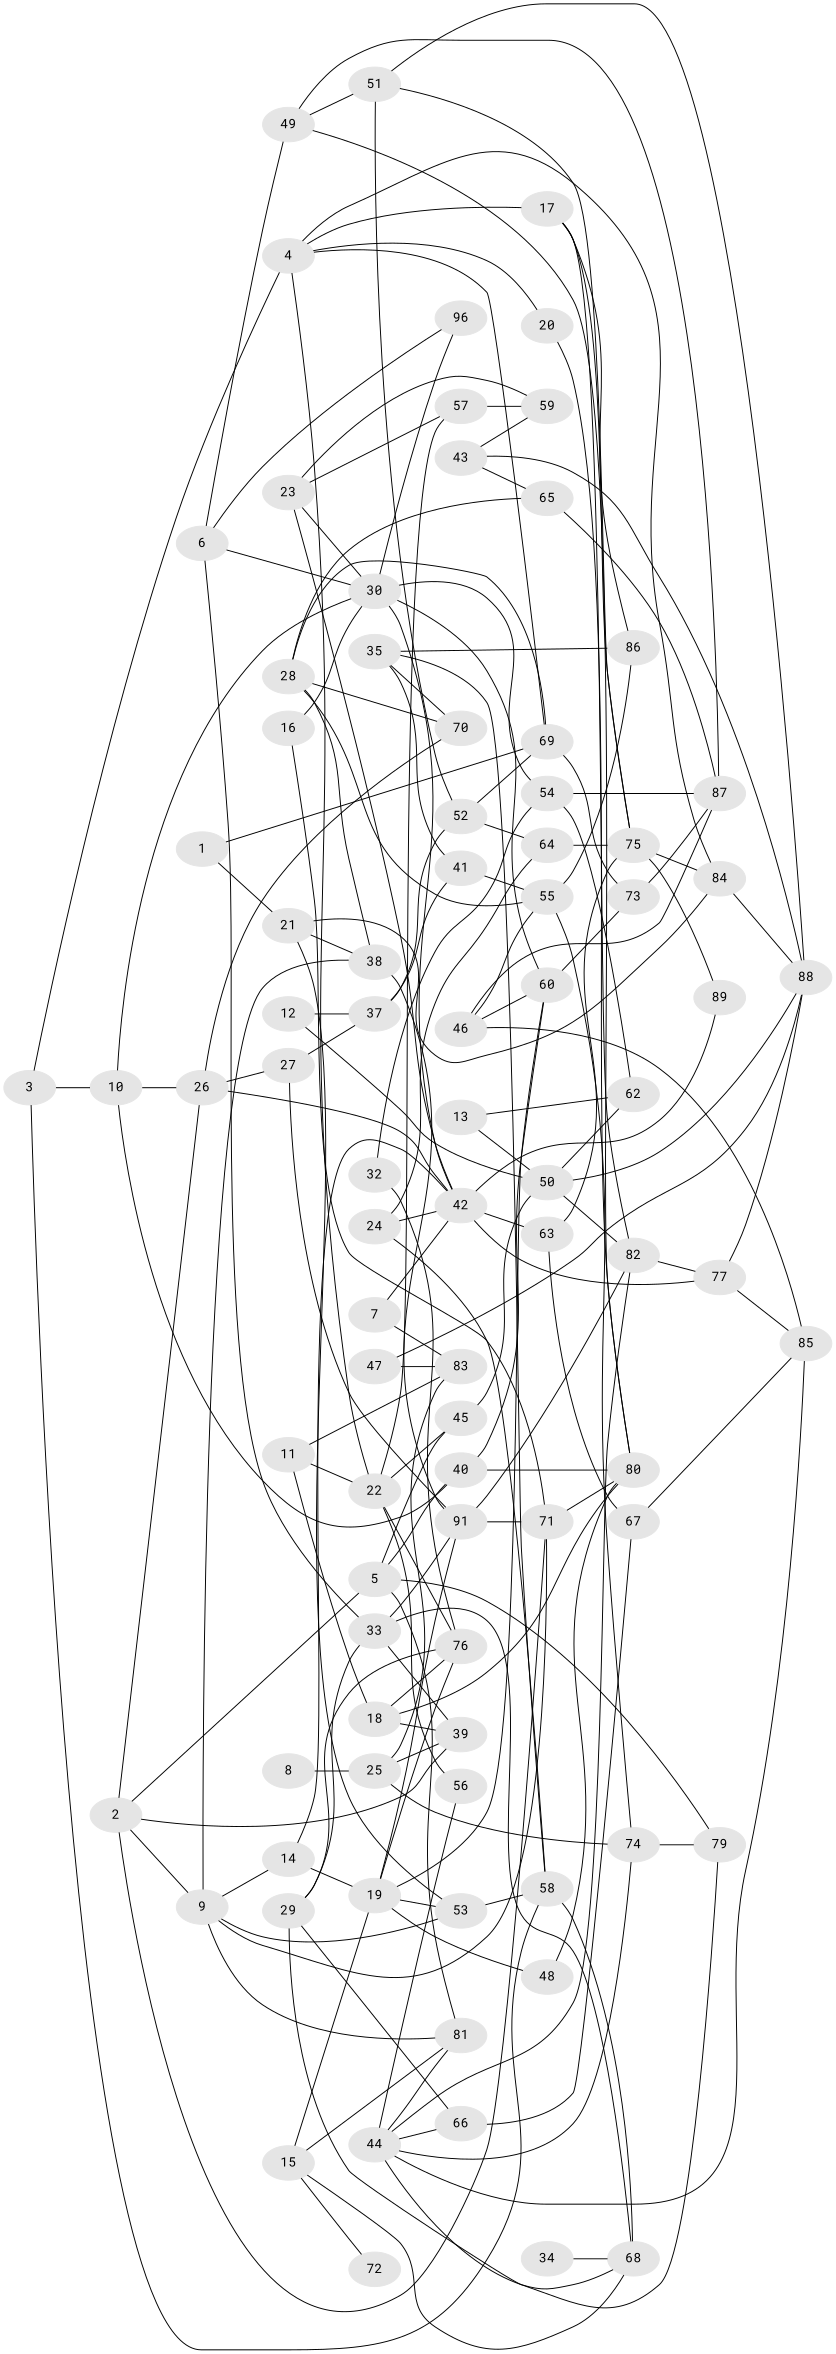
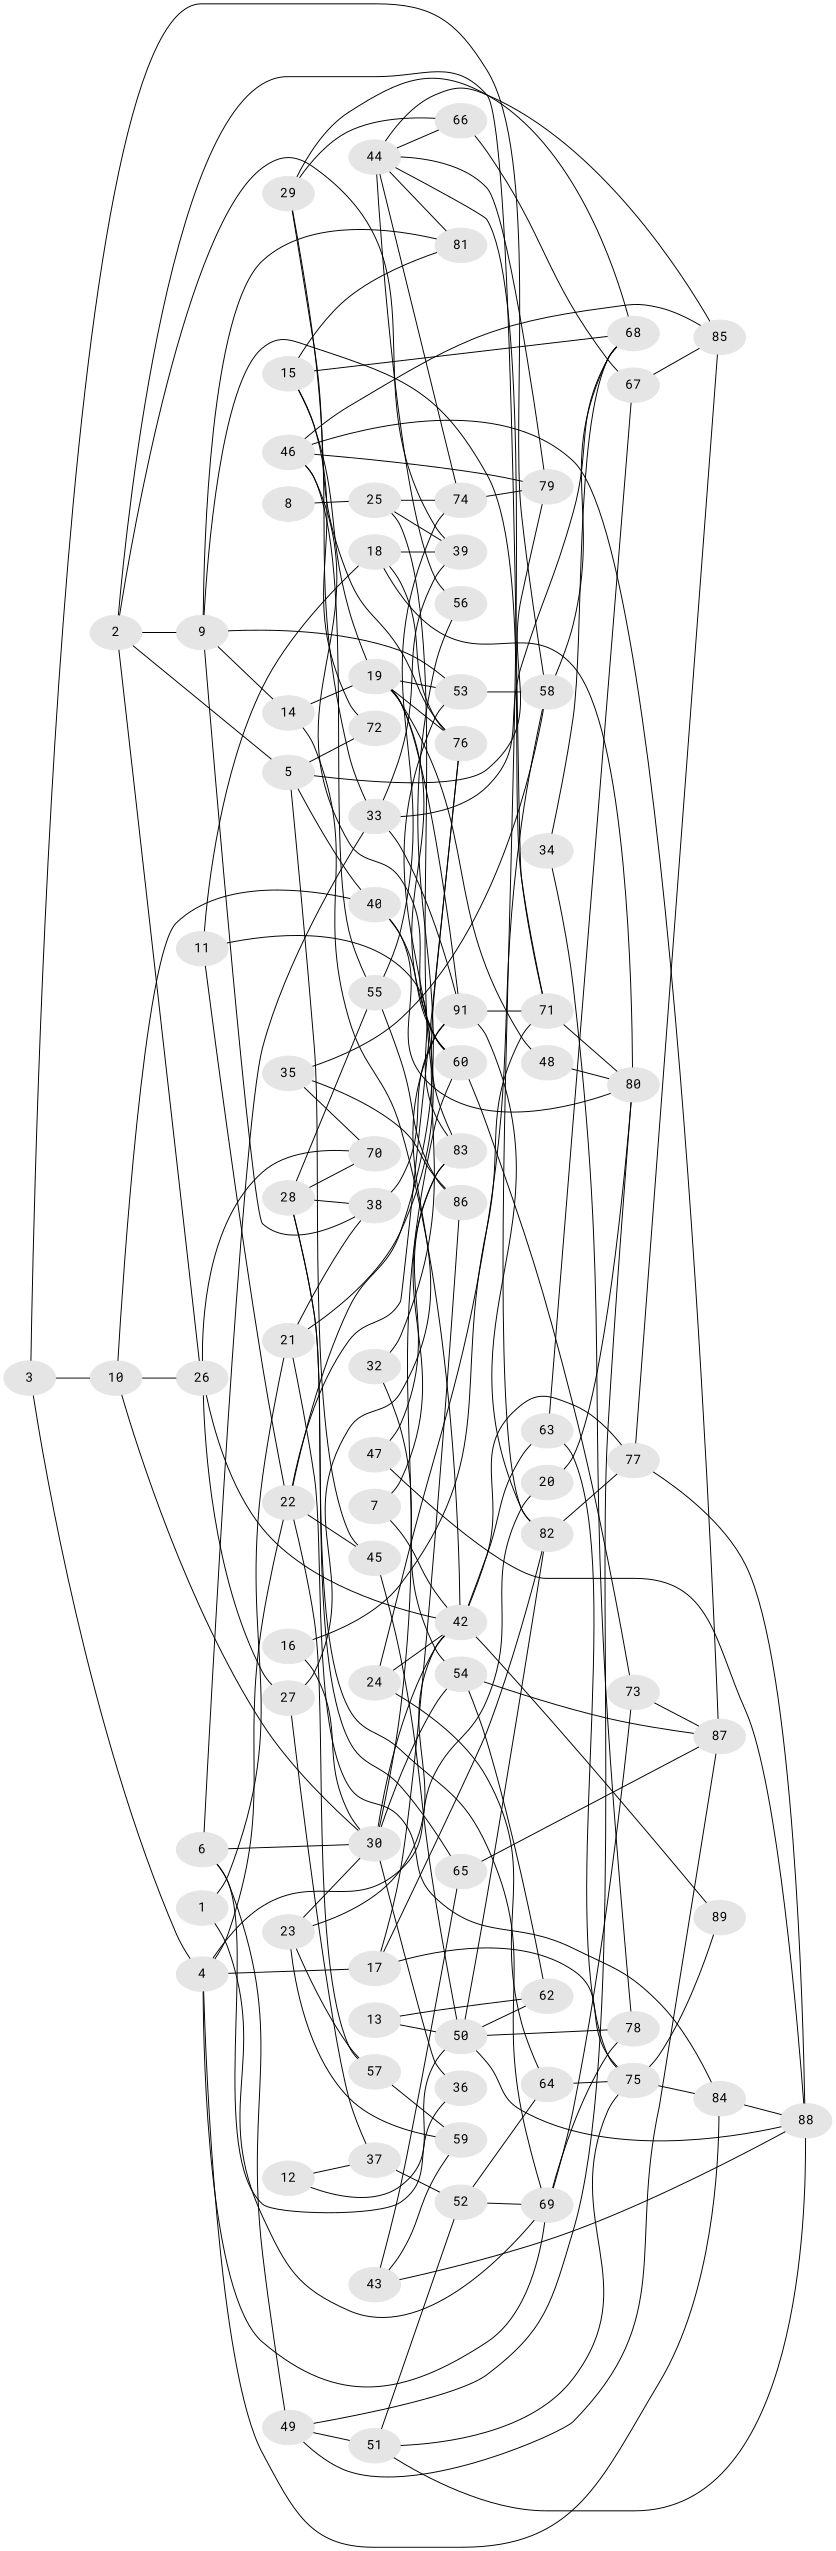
node "96": label "96" -> "36"
edge "46" -- "79": added
node "41": removed
edge "5" -- "81": now "5" -- "72"
node "78": added
